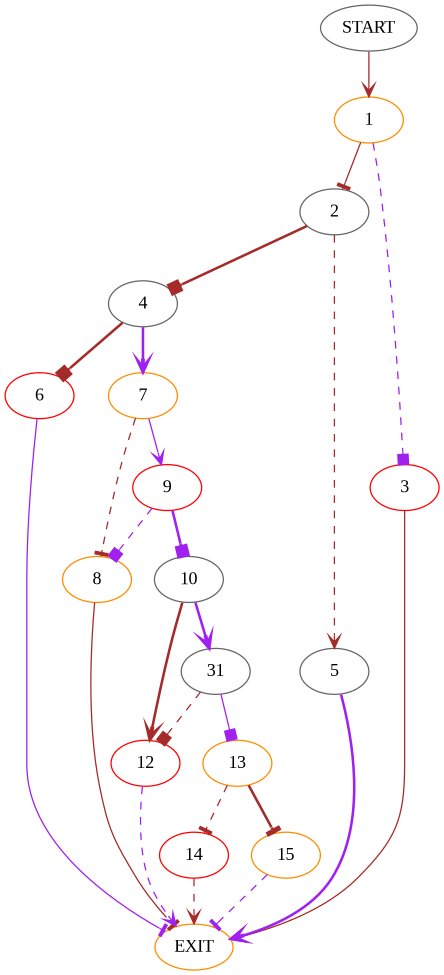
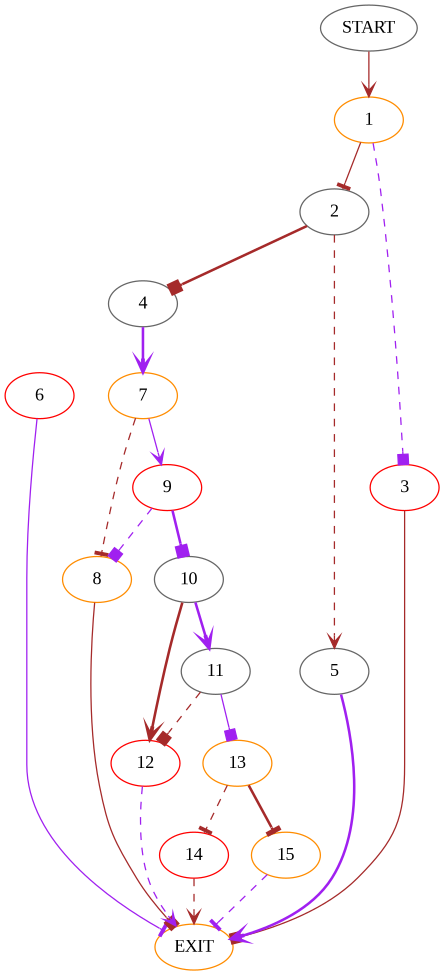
edge "4" -> "6": removed
node "31": label "31" -> "11"
edge "3" -> "EXIT": arrowhead vee -> box
edge "8" -> "EXIT": arrowhead tee -> box
